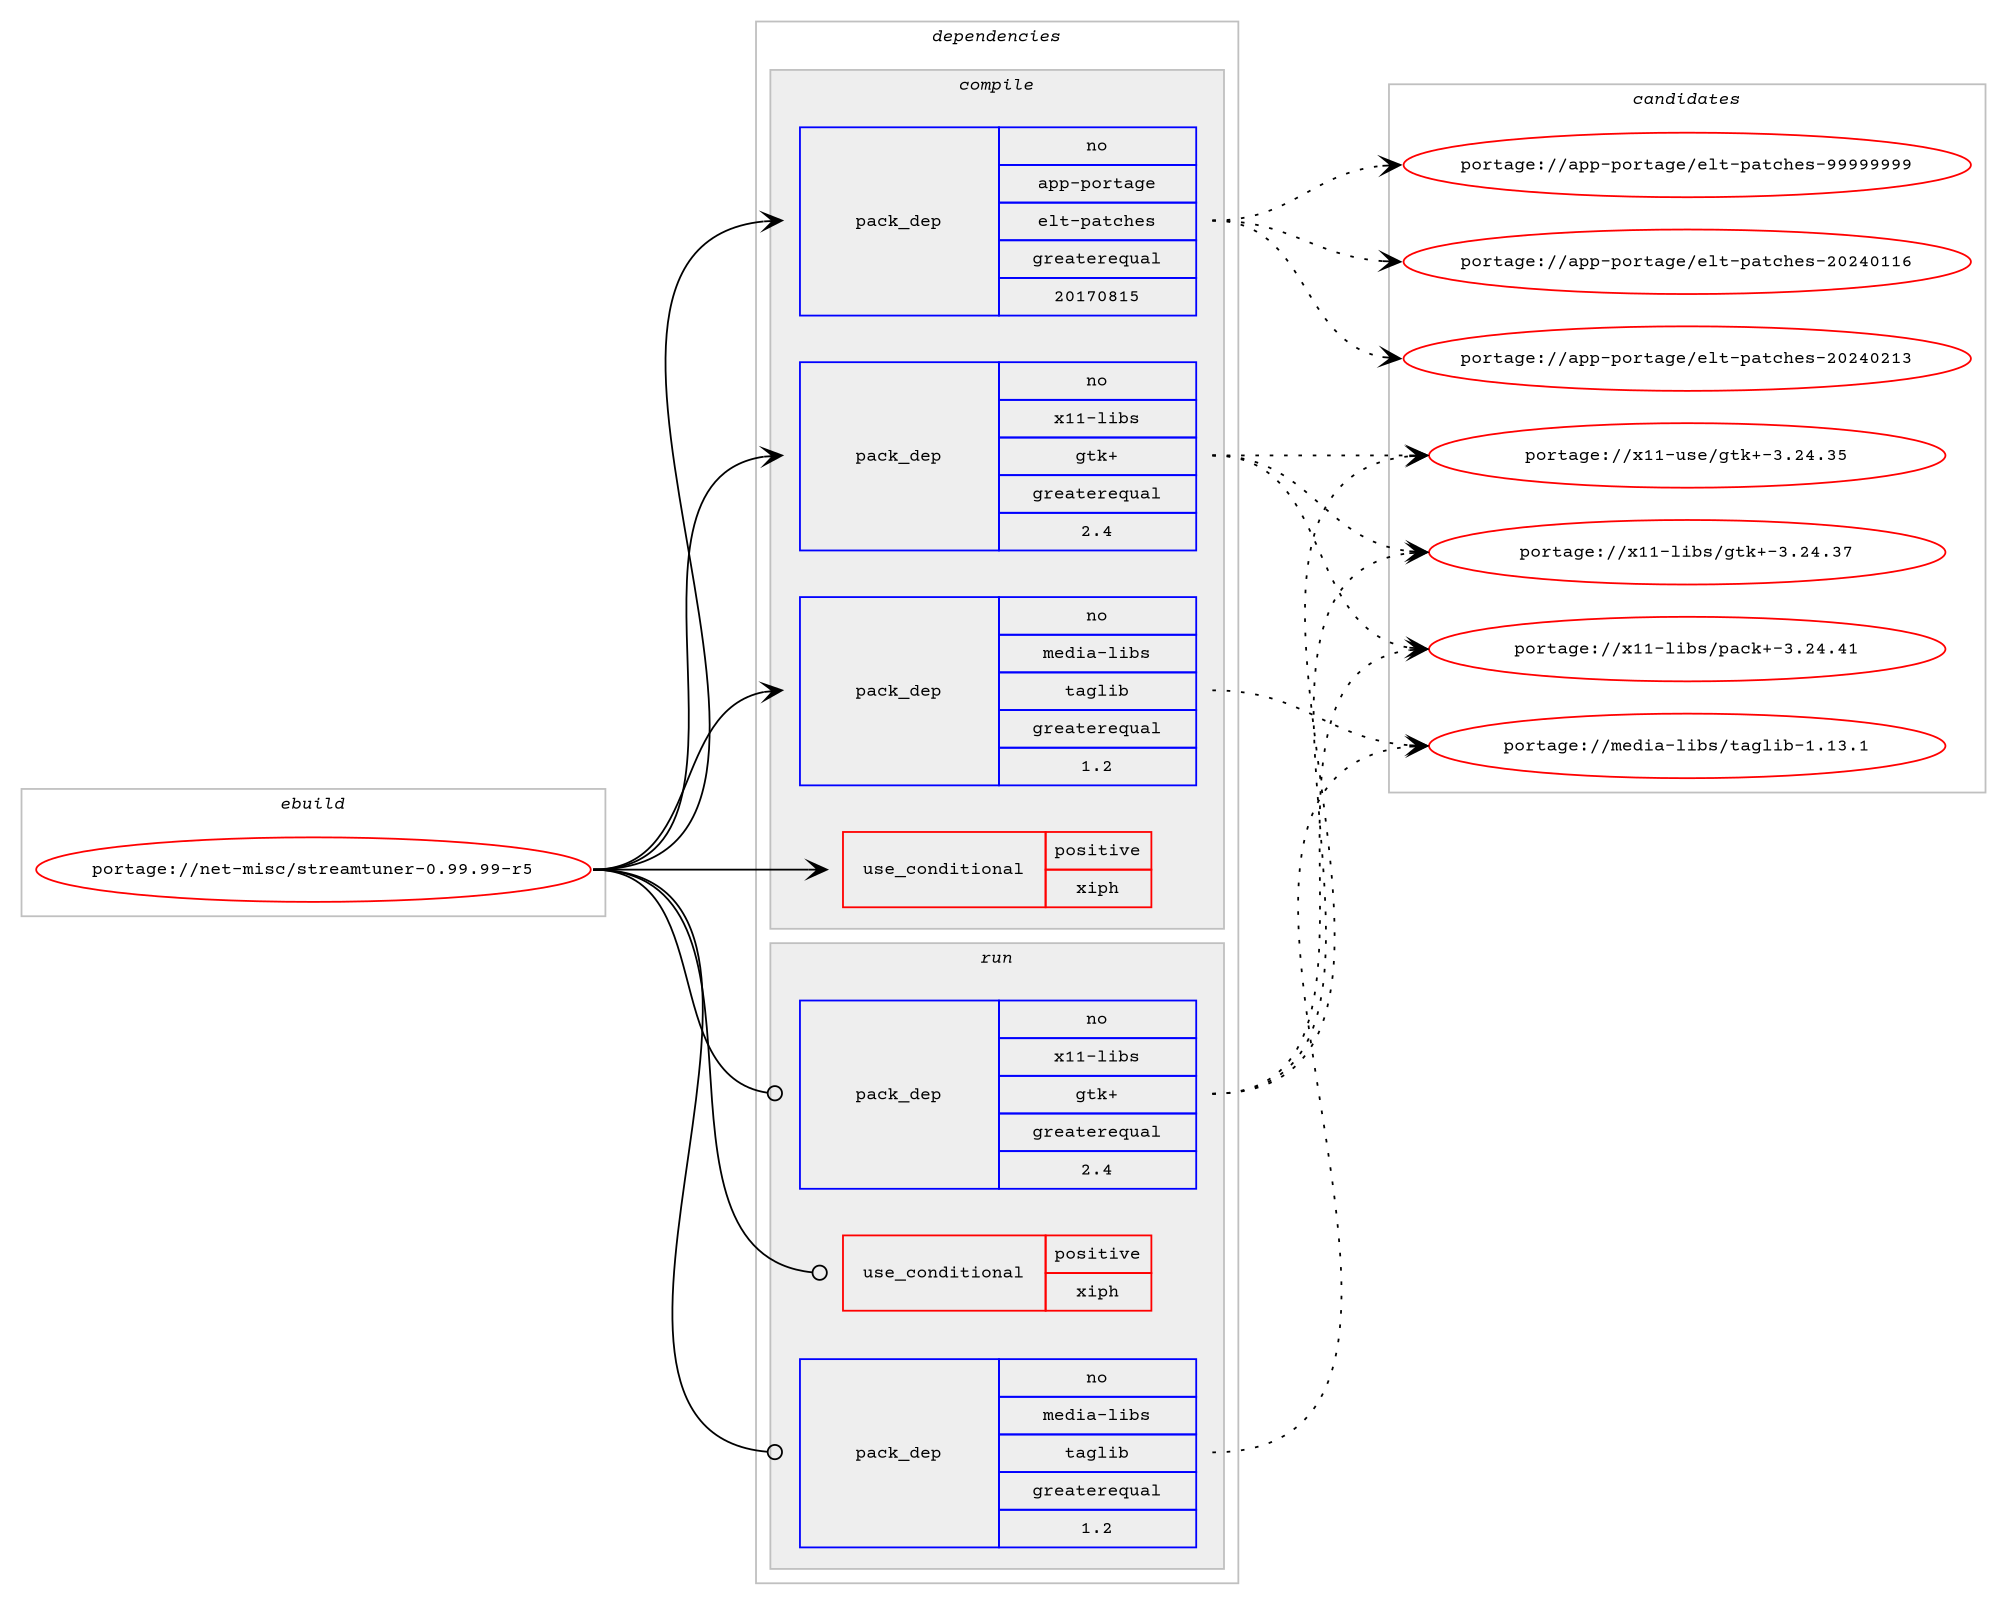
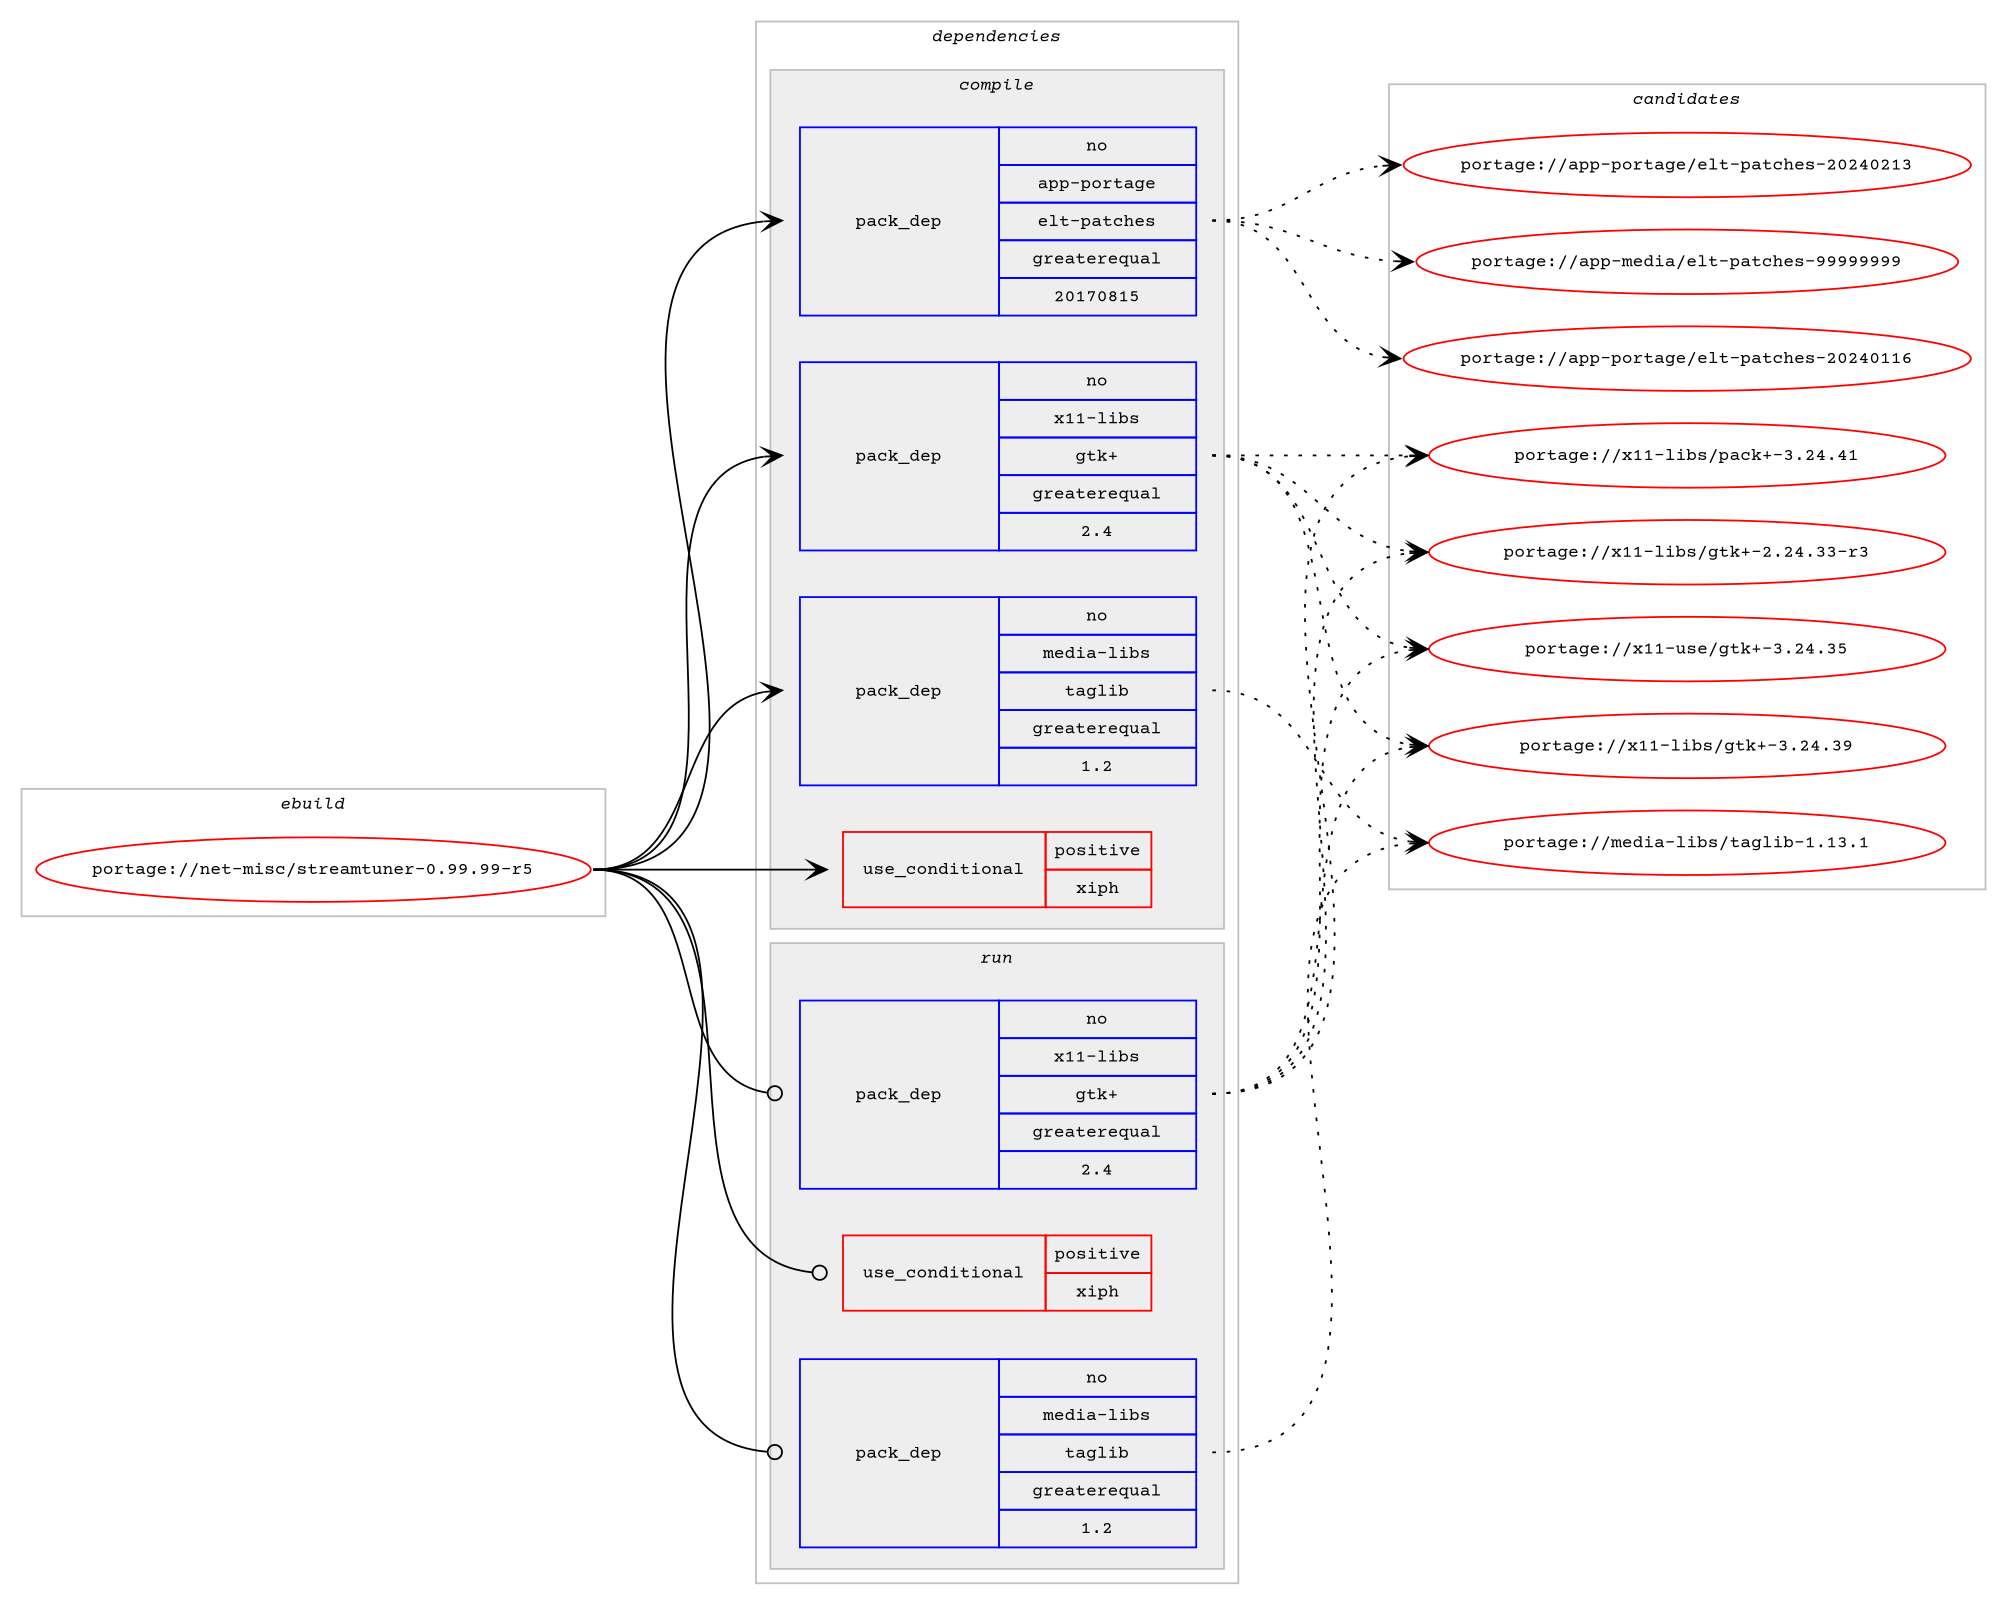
node "portage://app-portage/elt-patches-99999999": label "portage://app-portage/elt-patches-99999999" -> "portage://app-media/elt-patches-99999999"
node "portage://x11-libs/gtk+-2.24.33-r3": added
node "portage://x11-libs/gtk+-3.24.37": label "portage://x11-libs/gtk+-3.24.37" -> "portage://x11-libs/gtk+-3.24.39"
